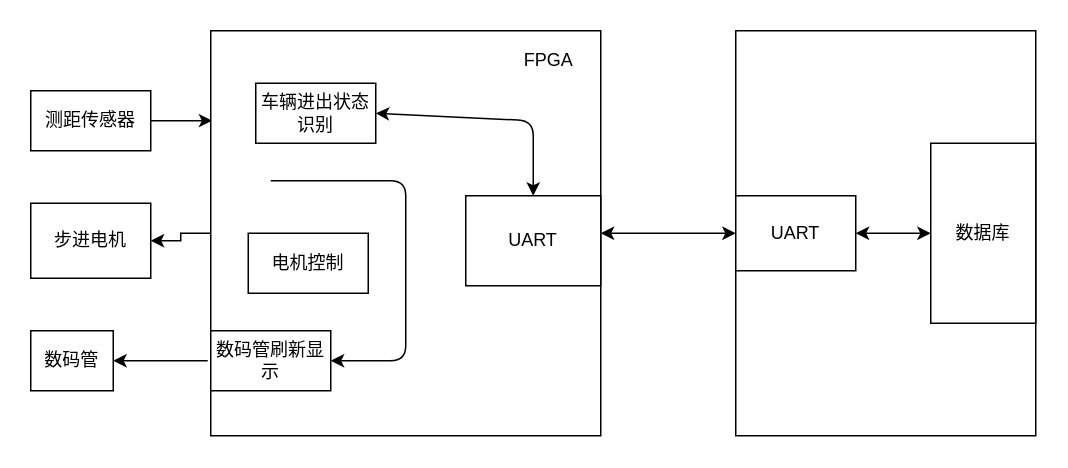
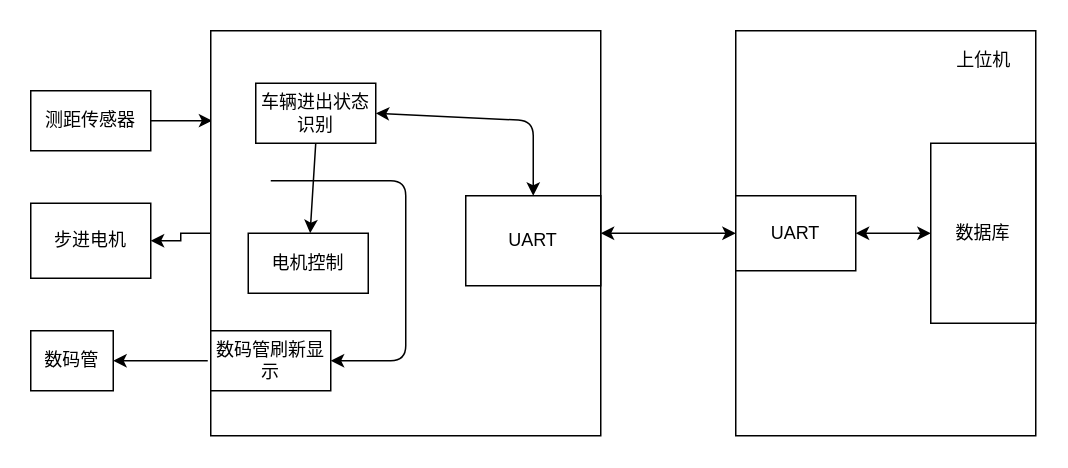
node "FPGA": removed
node "上位机": added
edge "车辆进出状态识别" -> "电机控制": added
